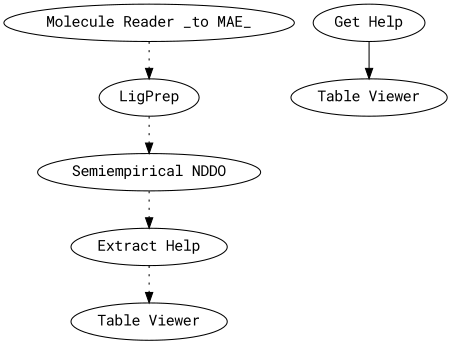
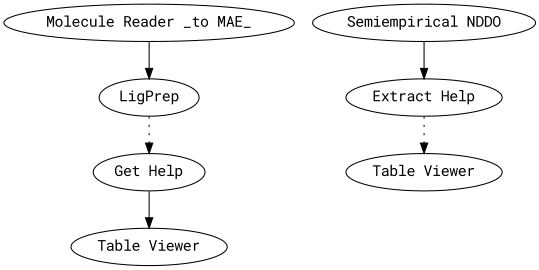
edge "Molecule Reader _to MAE_" -> "LigPrep": style dotted -> solid
edge "LigPrep" -> "Semiempirical NDDO": now "LigPrep" -> "Get Help"
edge "Semiempirical NDDO" -> "Extract Help": style dotted -> solid
